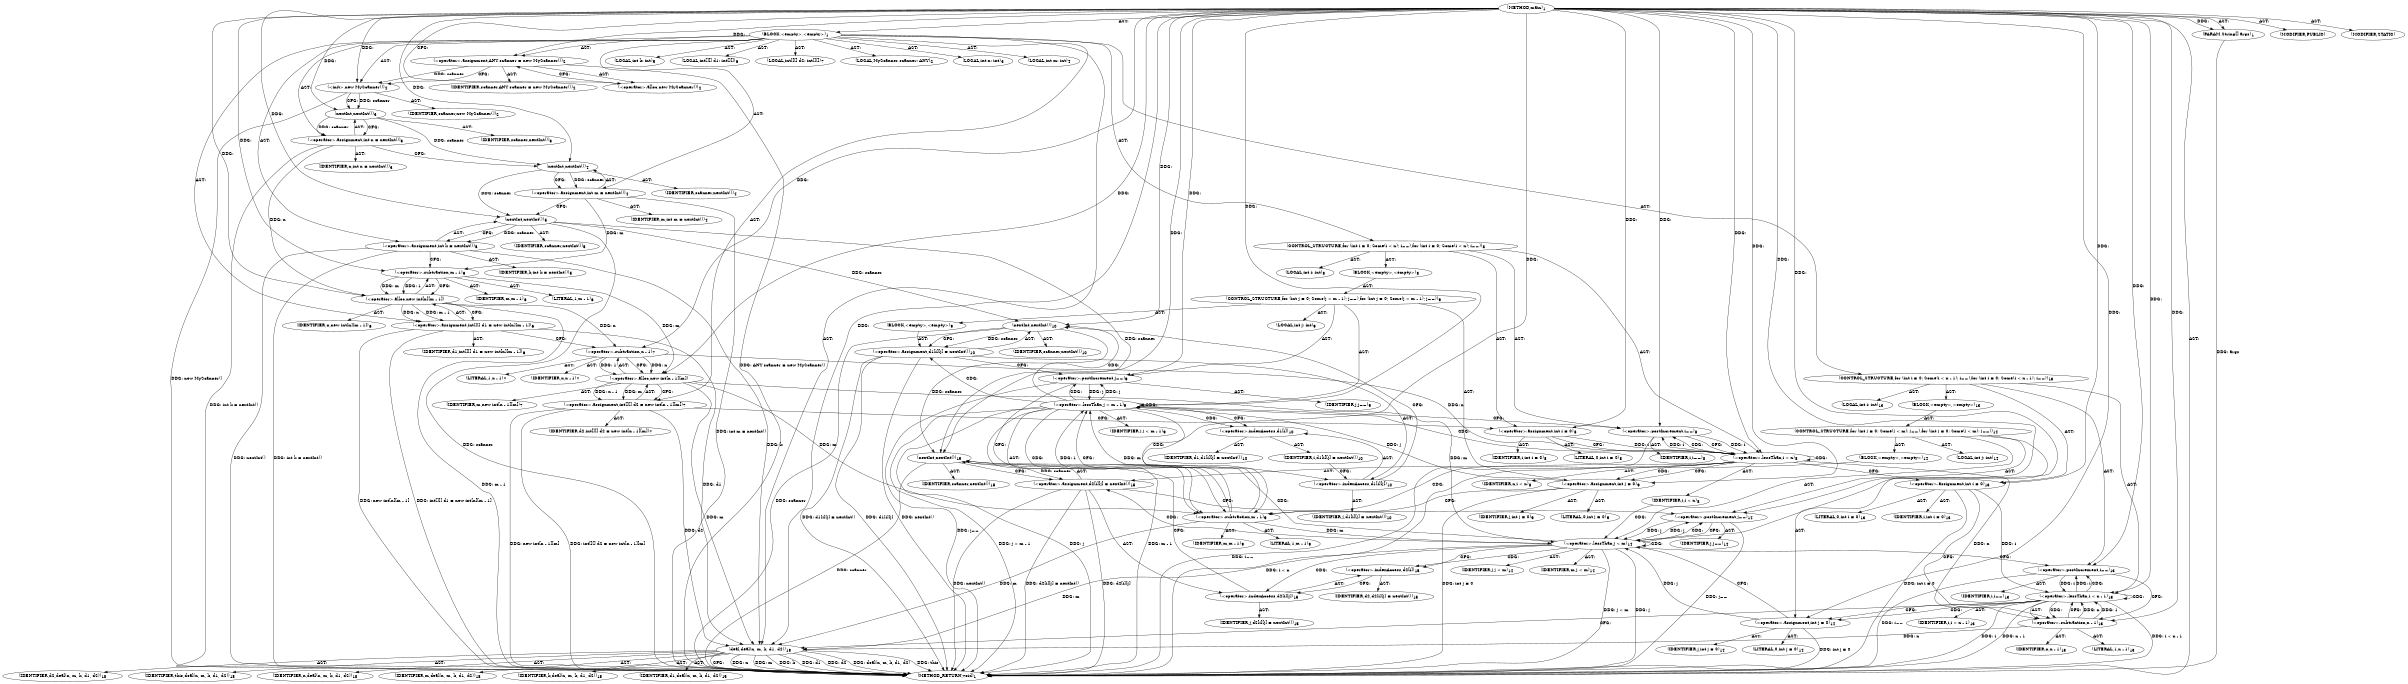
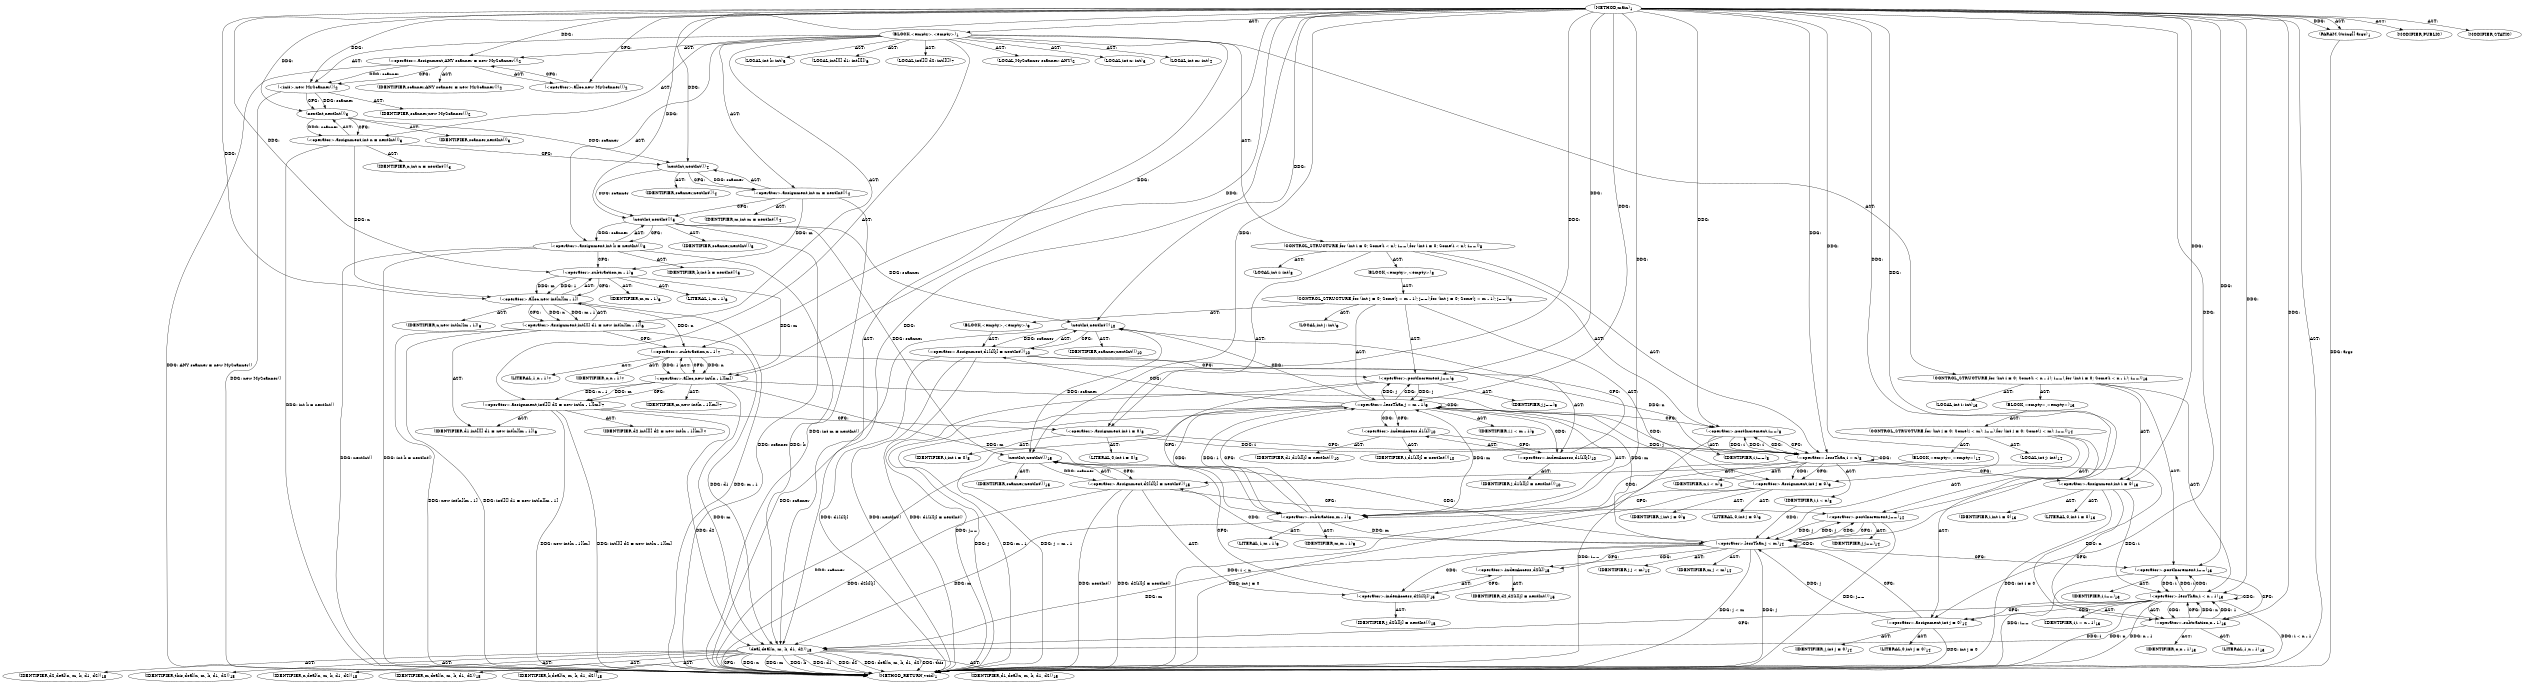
edge "(<operator>.assignment,int[][] d2 = new int[n - 1][m])" -> "(<operator>.alloc,new int[n - 1][m])": now "(<operator>.assignment,int[][] d2 = new int[n - 1][m])" -> "(IDENTIFIER,d1,int[][] d1 = new int[n][m - 1])"
edge "(IDENTIFIER,i,d1[i][j] = nextInt())" -> "(<operator>.indexAccess,d1[i][j])": now "(<operator>.indexAccess,d1[i])" -> "(<operator>.indexAccess,d1[i][j])"
